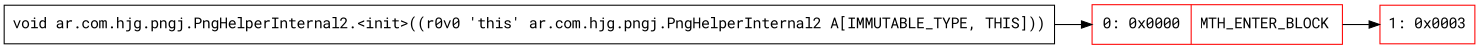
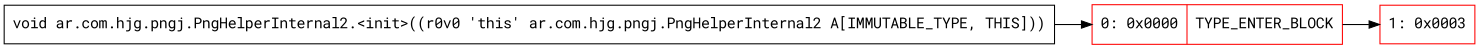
node "0: 0x0000": text "MTH_ENTER_BLOCK" -> "TYPE_ENTER_BLOCK"
